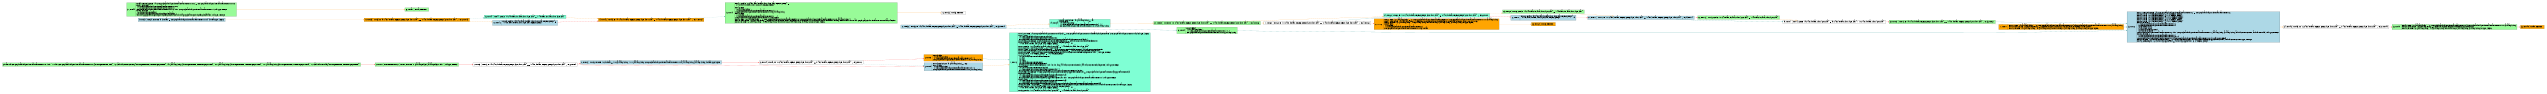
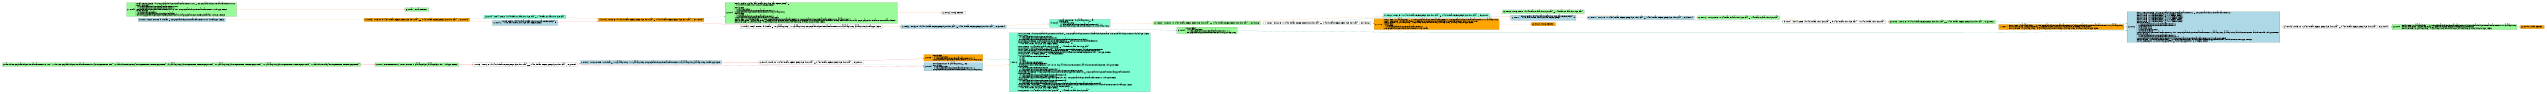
node "17: 0x0054": added
